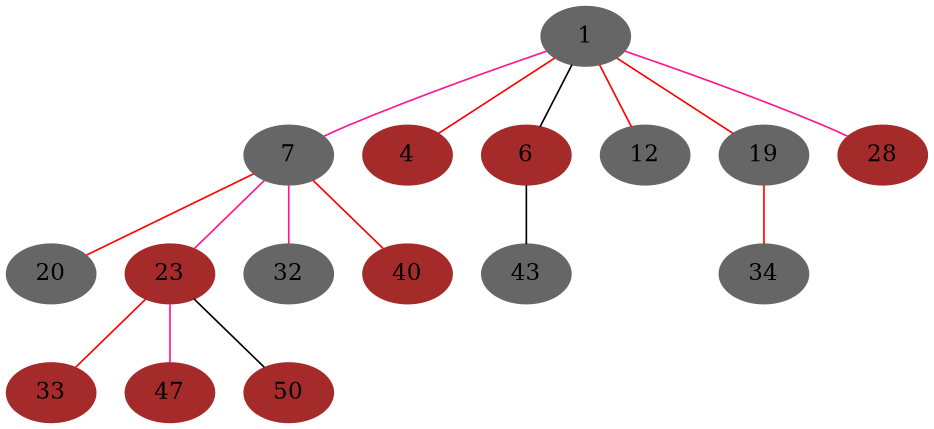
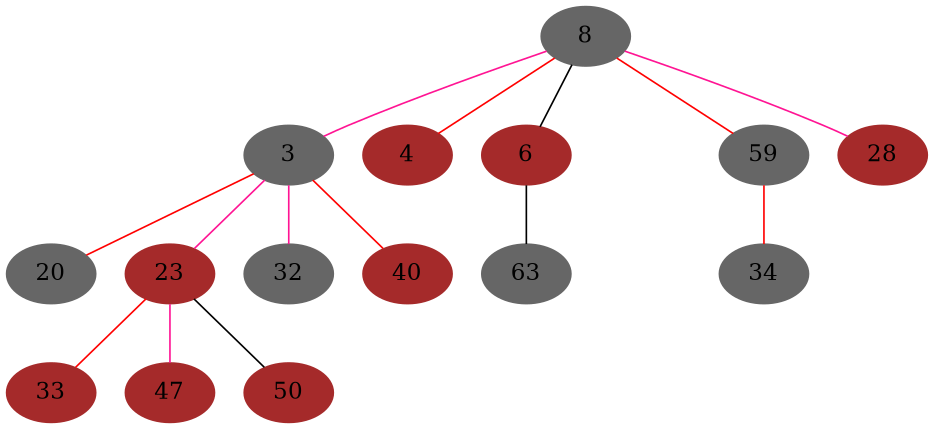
node "1": label "1" -> "8"
node "7": label "7" -> "3"
node "12": removed
node "19": label "19" -> "59"
node "43": label "43" -> "63"
